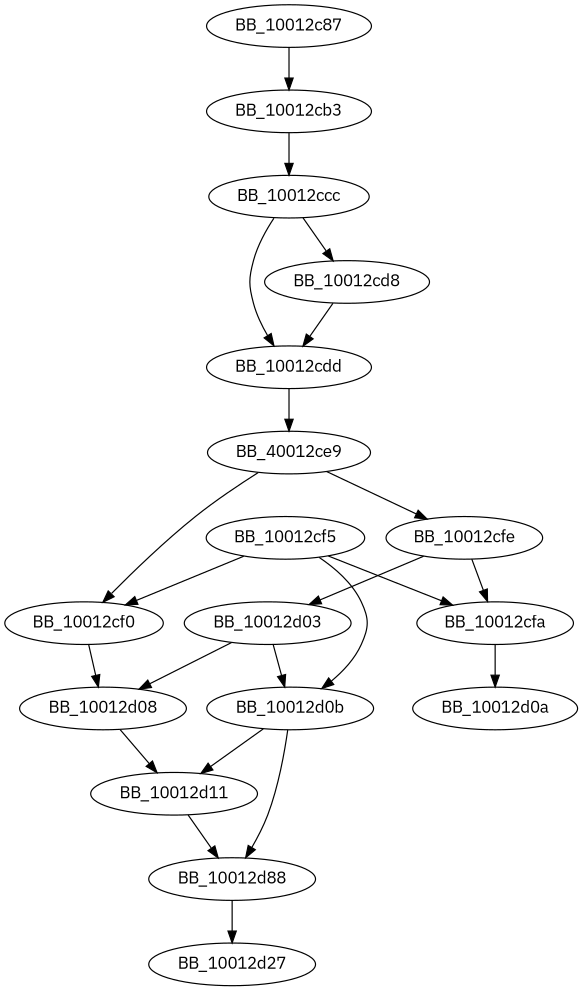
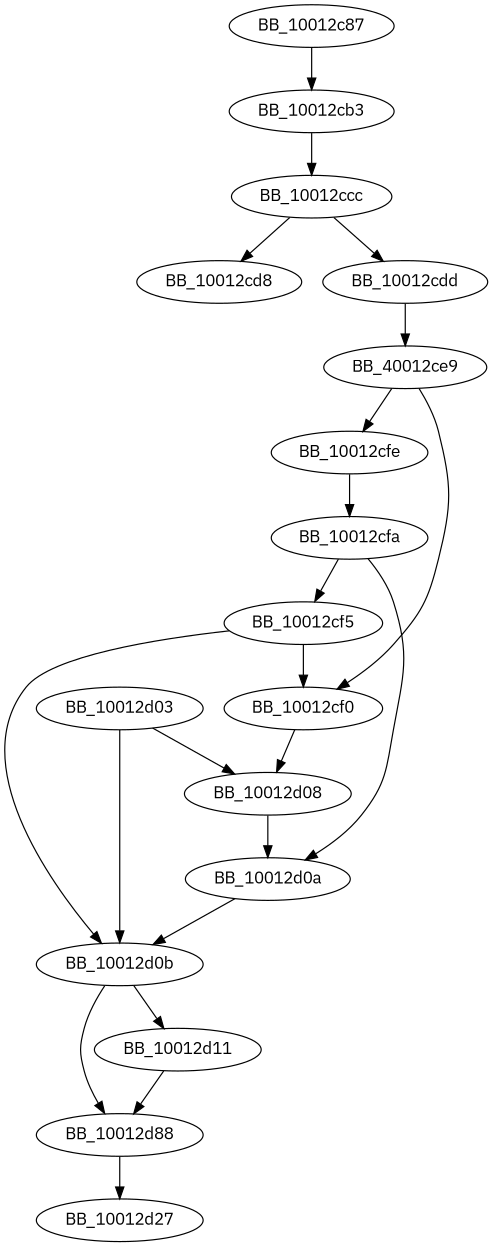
edge "BB_10012cd8" -> "BB_10012cdd": removed
edge "BB_10012cfe" -> "BB_10012d03": removed
edge "BB_10012cf5" -> "BB_10012cfa": reversed
edge "BB_10012d08" -> "BB_10012d11": now "BB_10012d08" -> "BB_10012d0a"
edge "BB_10012d0a" -> "BB_10012d0b": added
